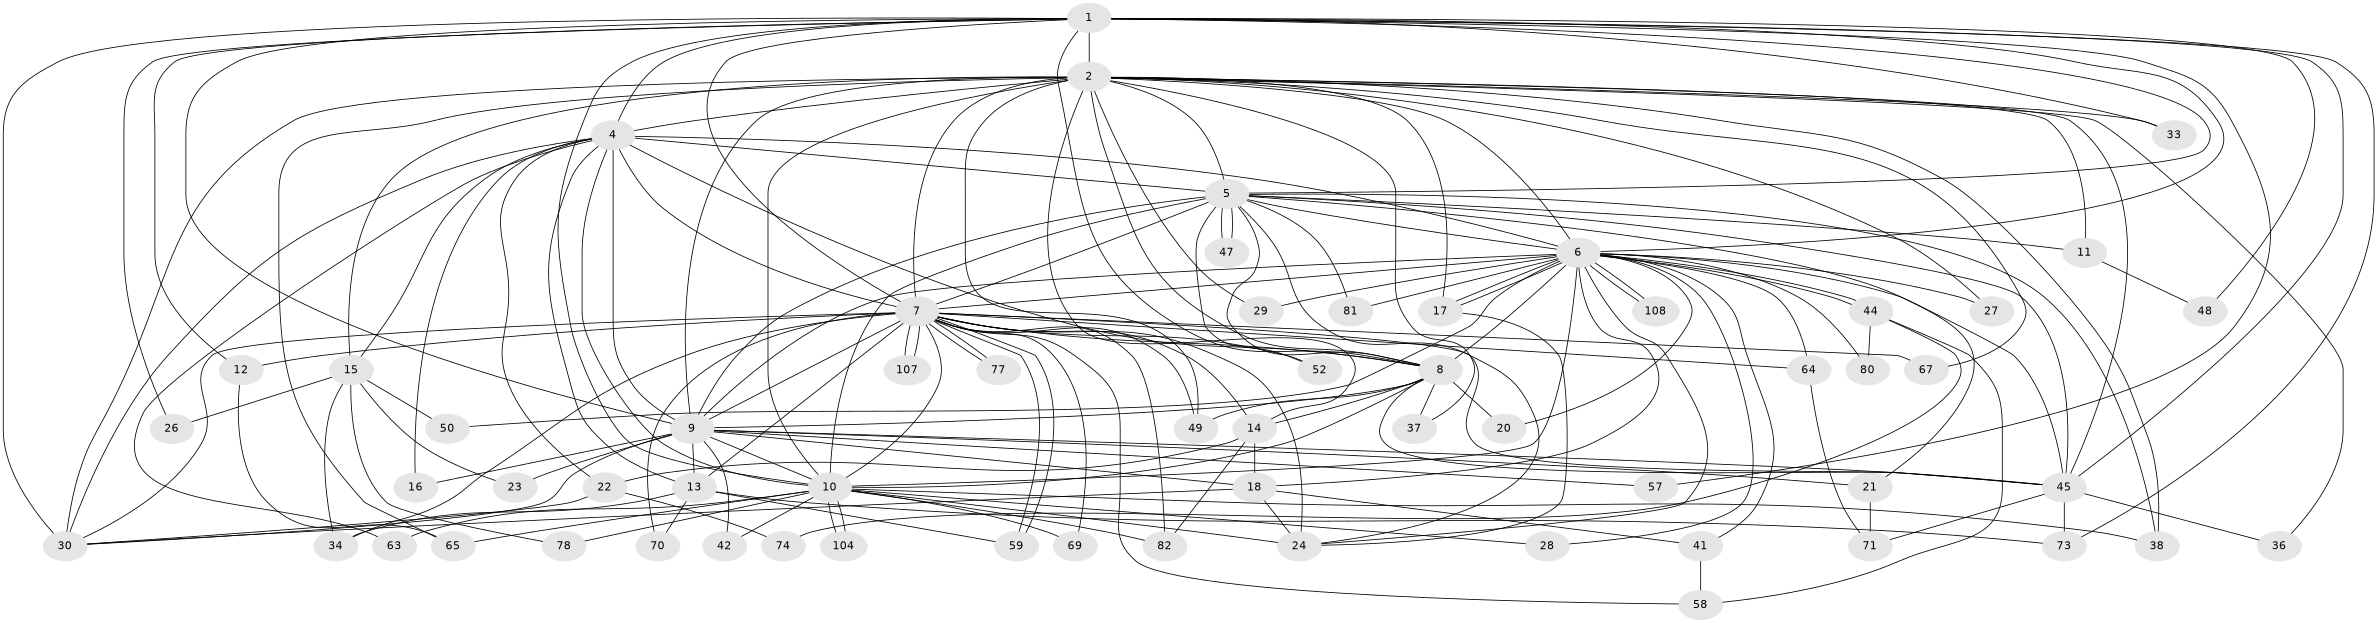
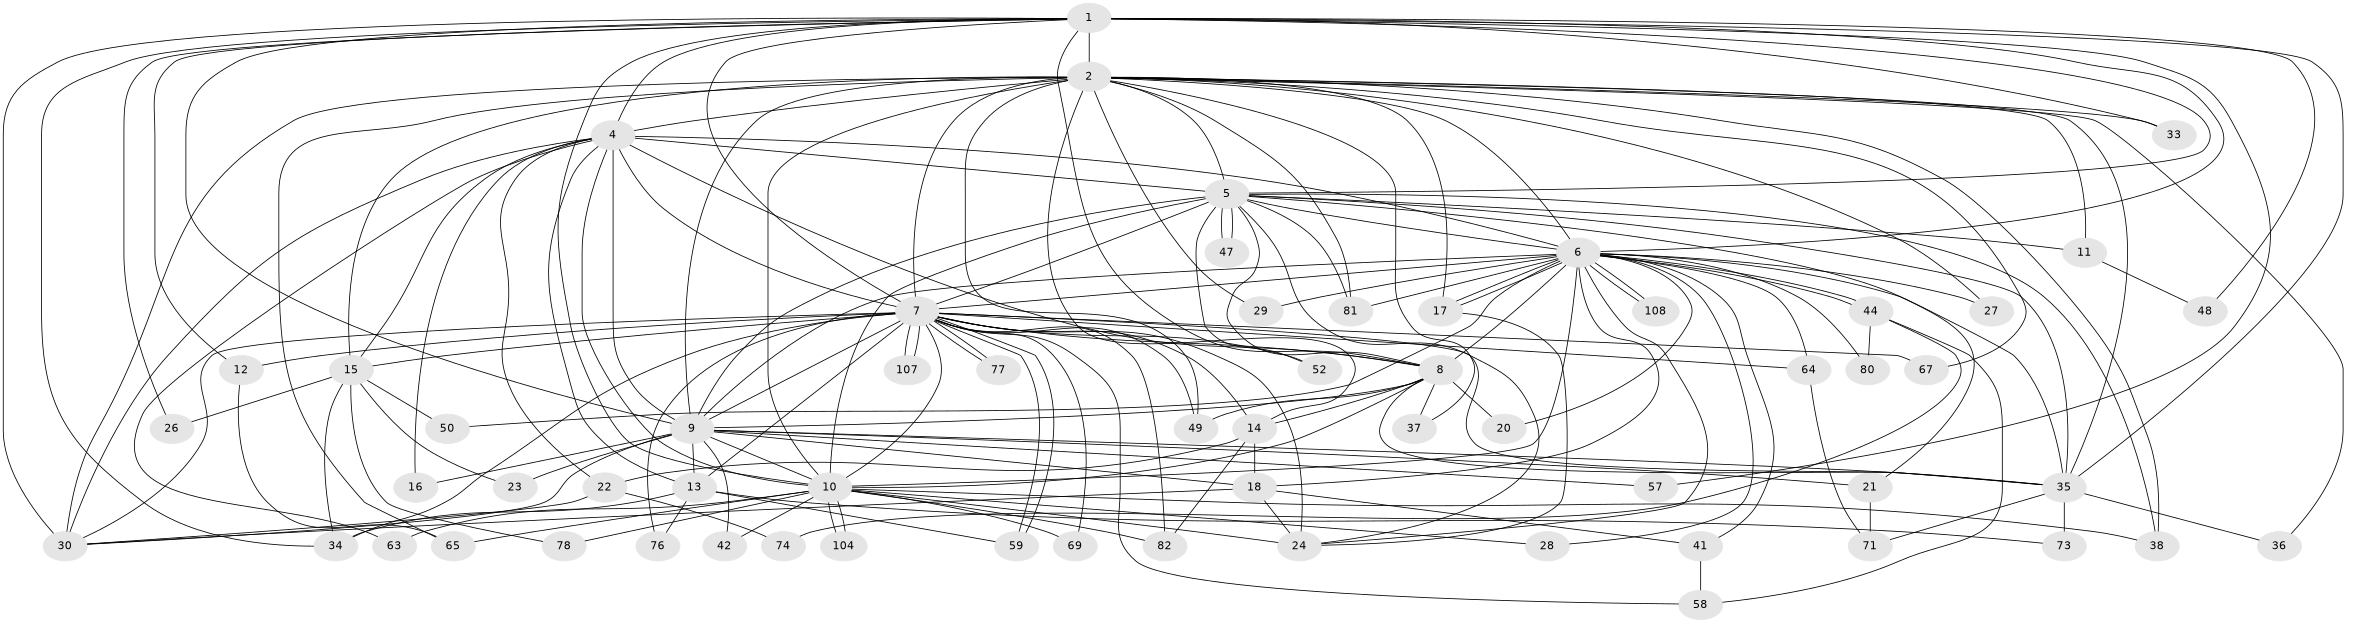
edge "1" -- "73": now "1" -- "34"
edge "2" -- "8": now "2" -- "81"
edge "7" -- "15": added
node "45": label "45" -> "35"
node "70": label "70" -> "76"
